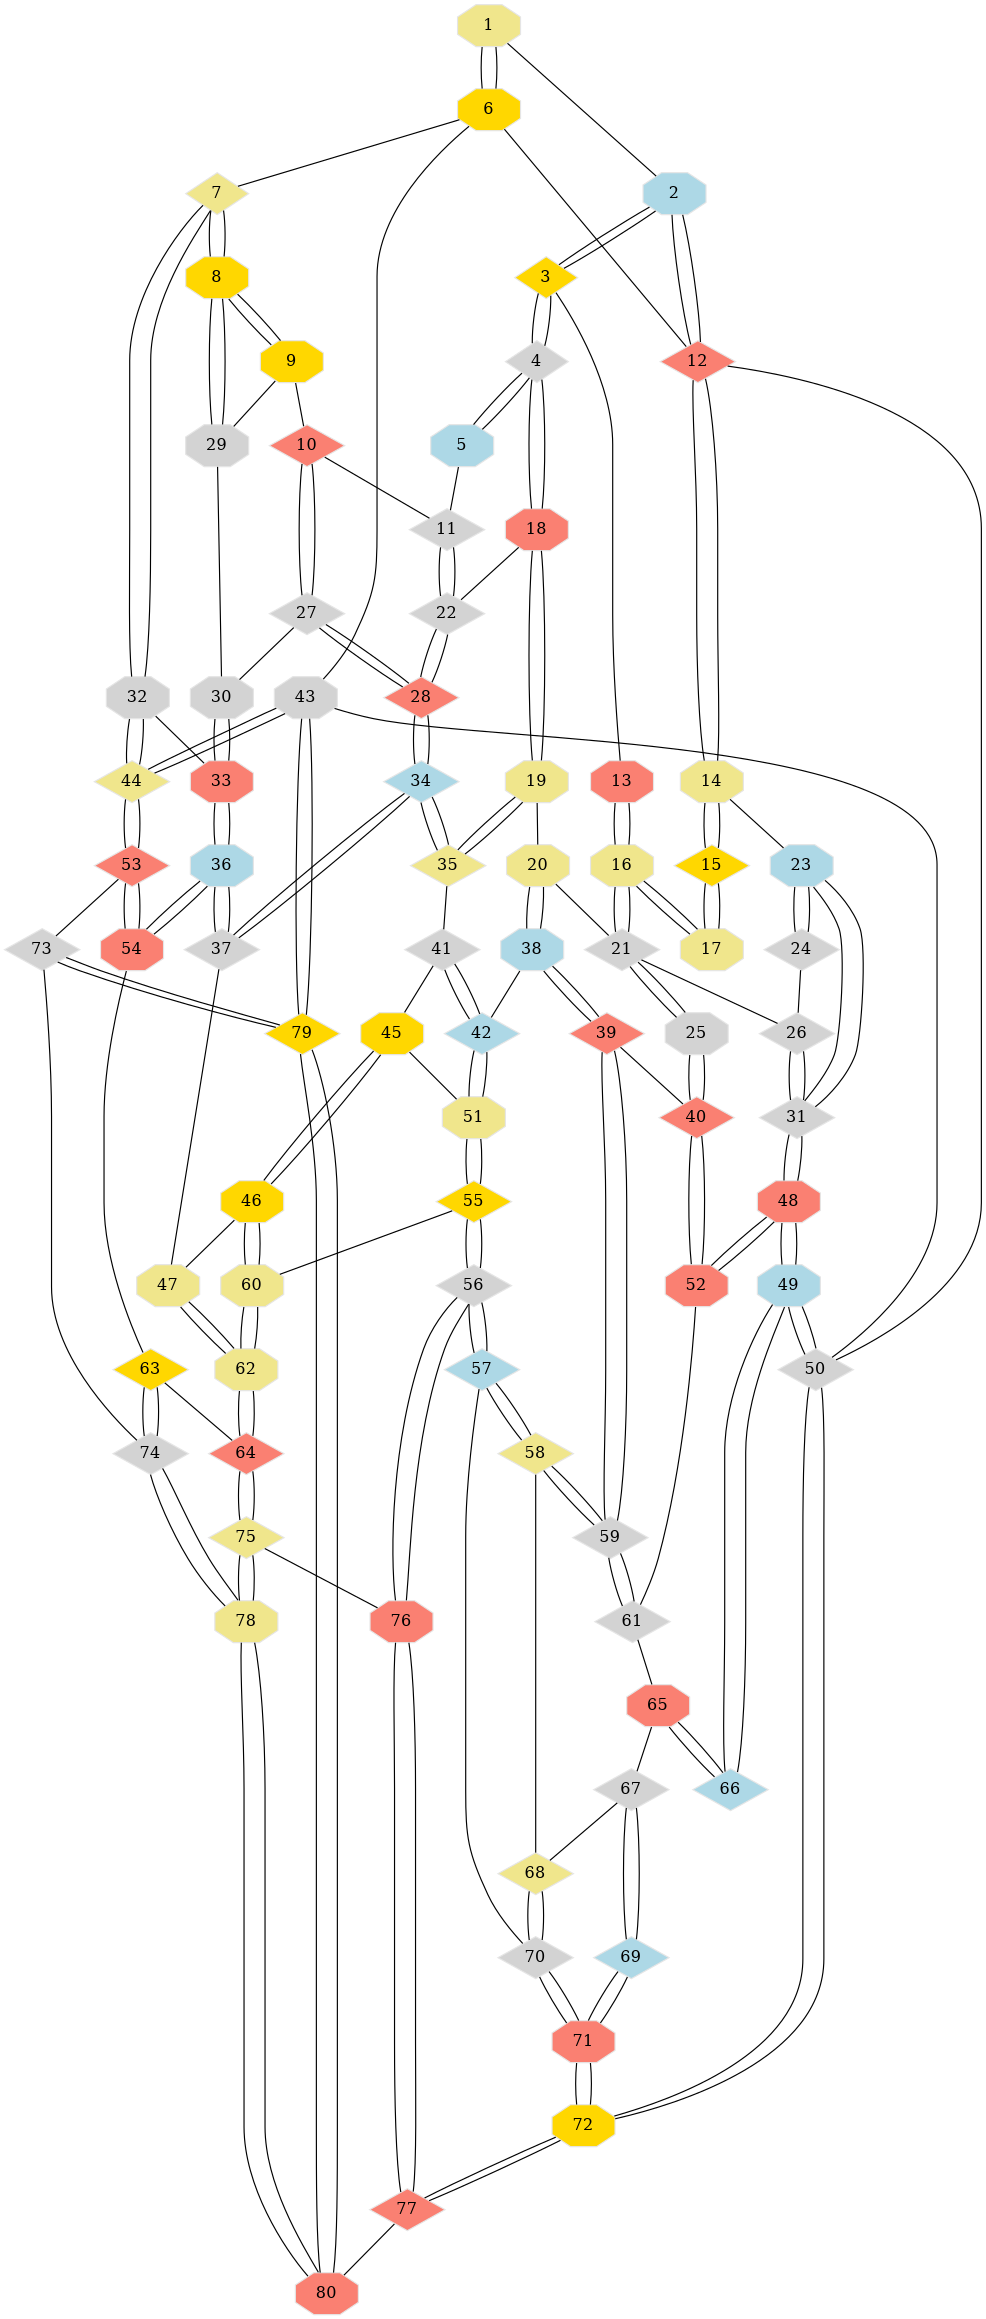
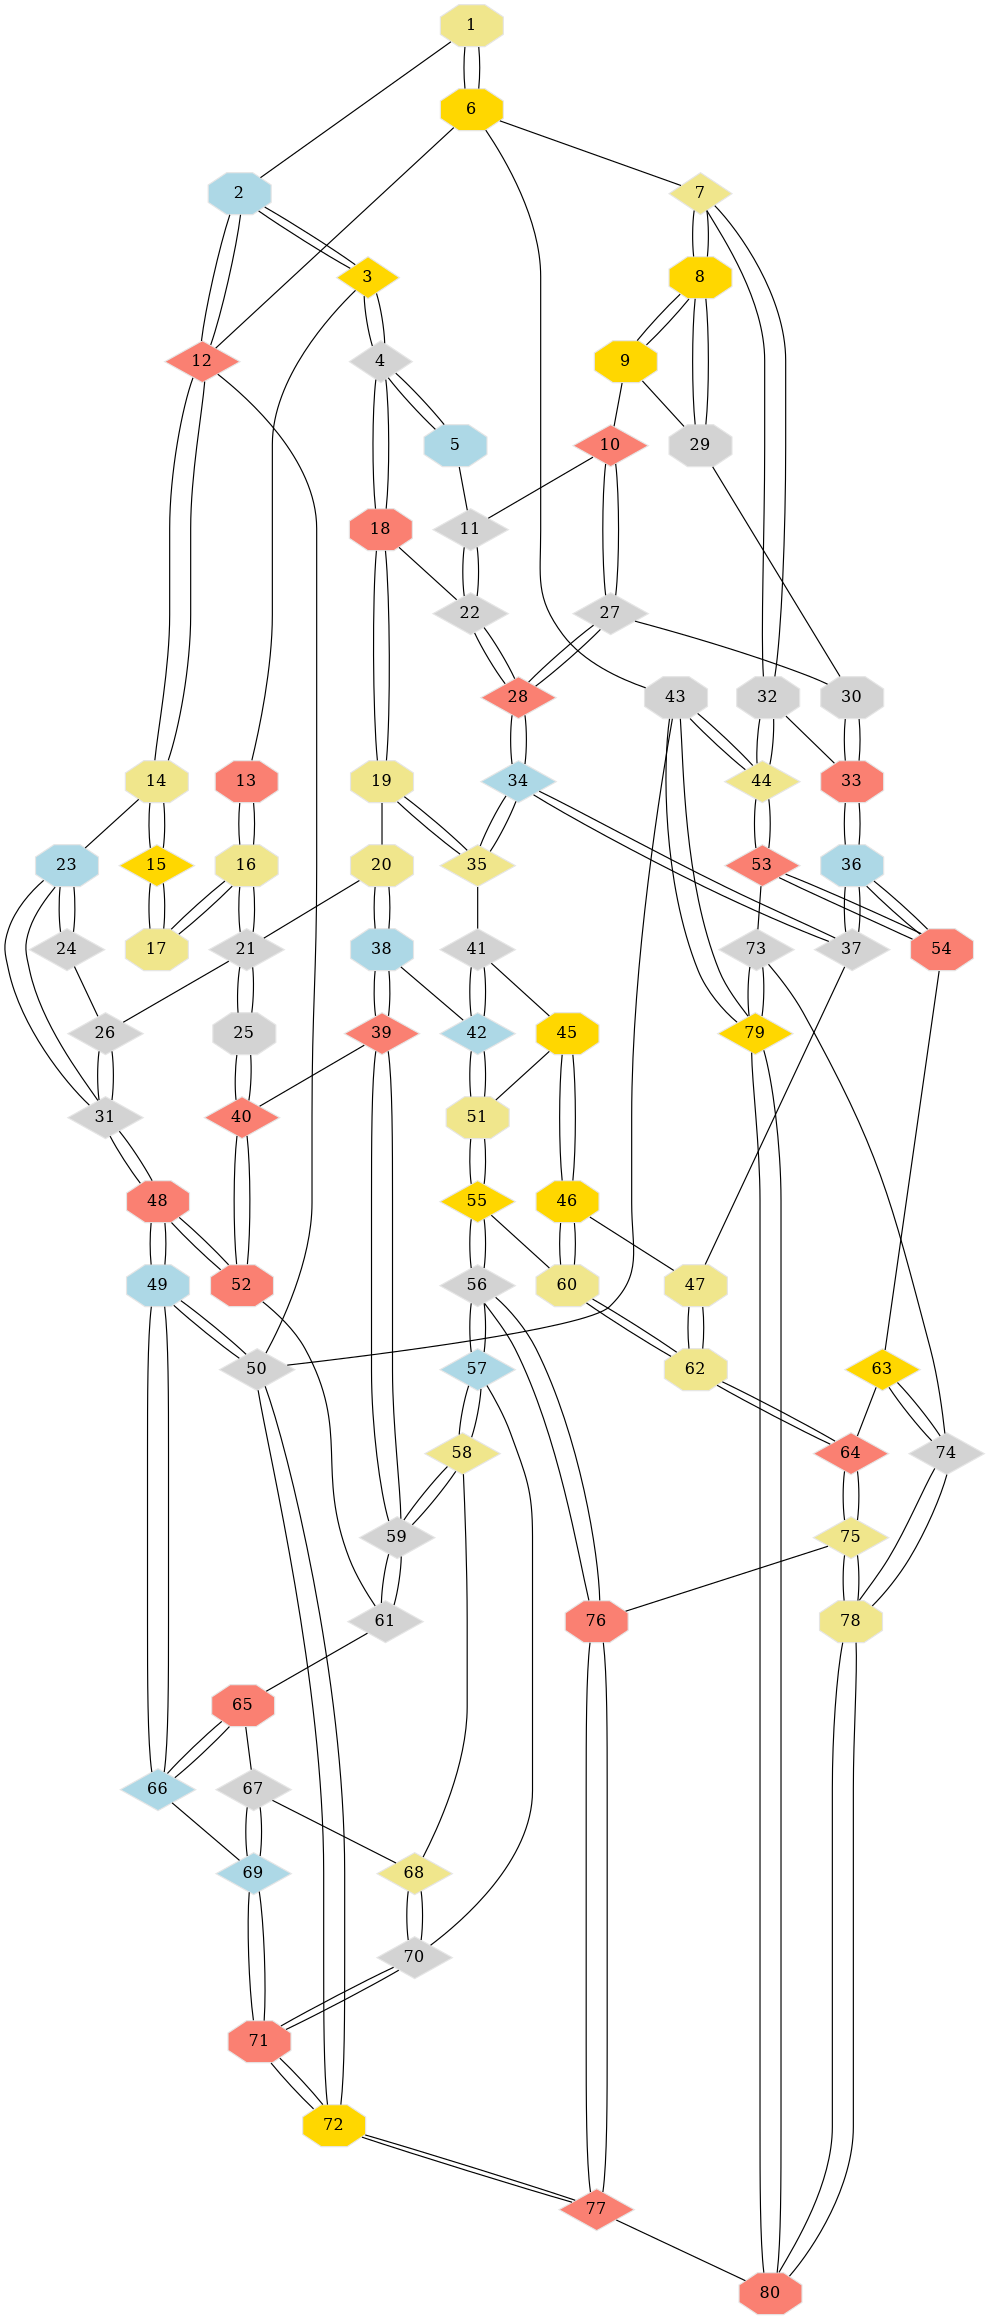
edge "66" -- "69": added
